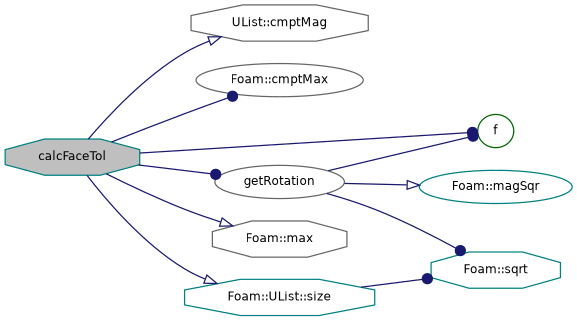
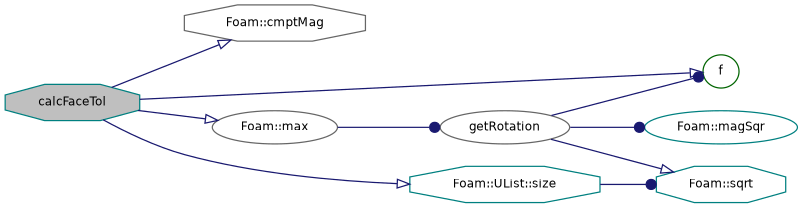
node "UList::cmptMag": label "UList::cmptMag" -> "Foam::cmptMag"
node "Foam::cmptMax": removed
edge "calcFaceTol" -> "f": arrowhead dot -> onormal
edge "calcFaceTol" -> "getRotation": now "Foam::max" -> "getRotation"
edge "getRotation" -> "Foam::magSqr": arrowhead onormal -> dot
edge "getRotation" -> "Foam::sqrt": arrowhead dot -> onormal
node "Foam::max": shape octagon -> ellipse
